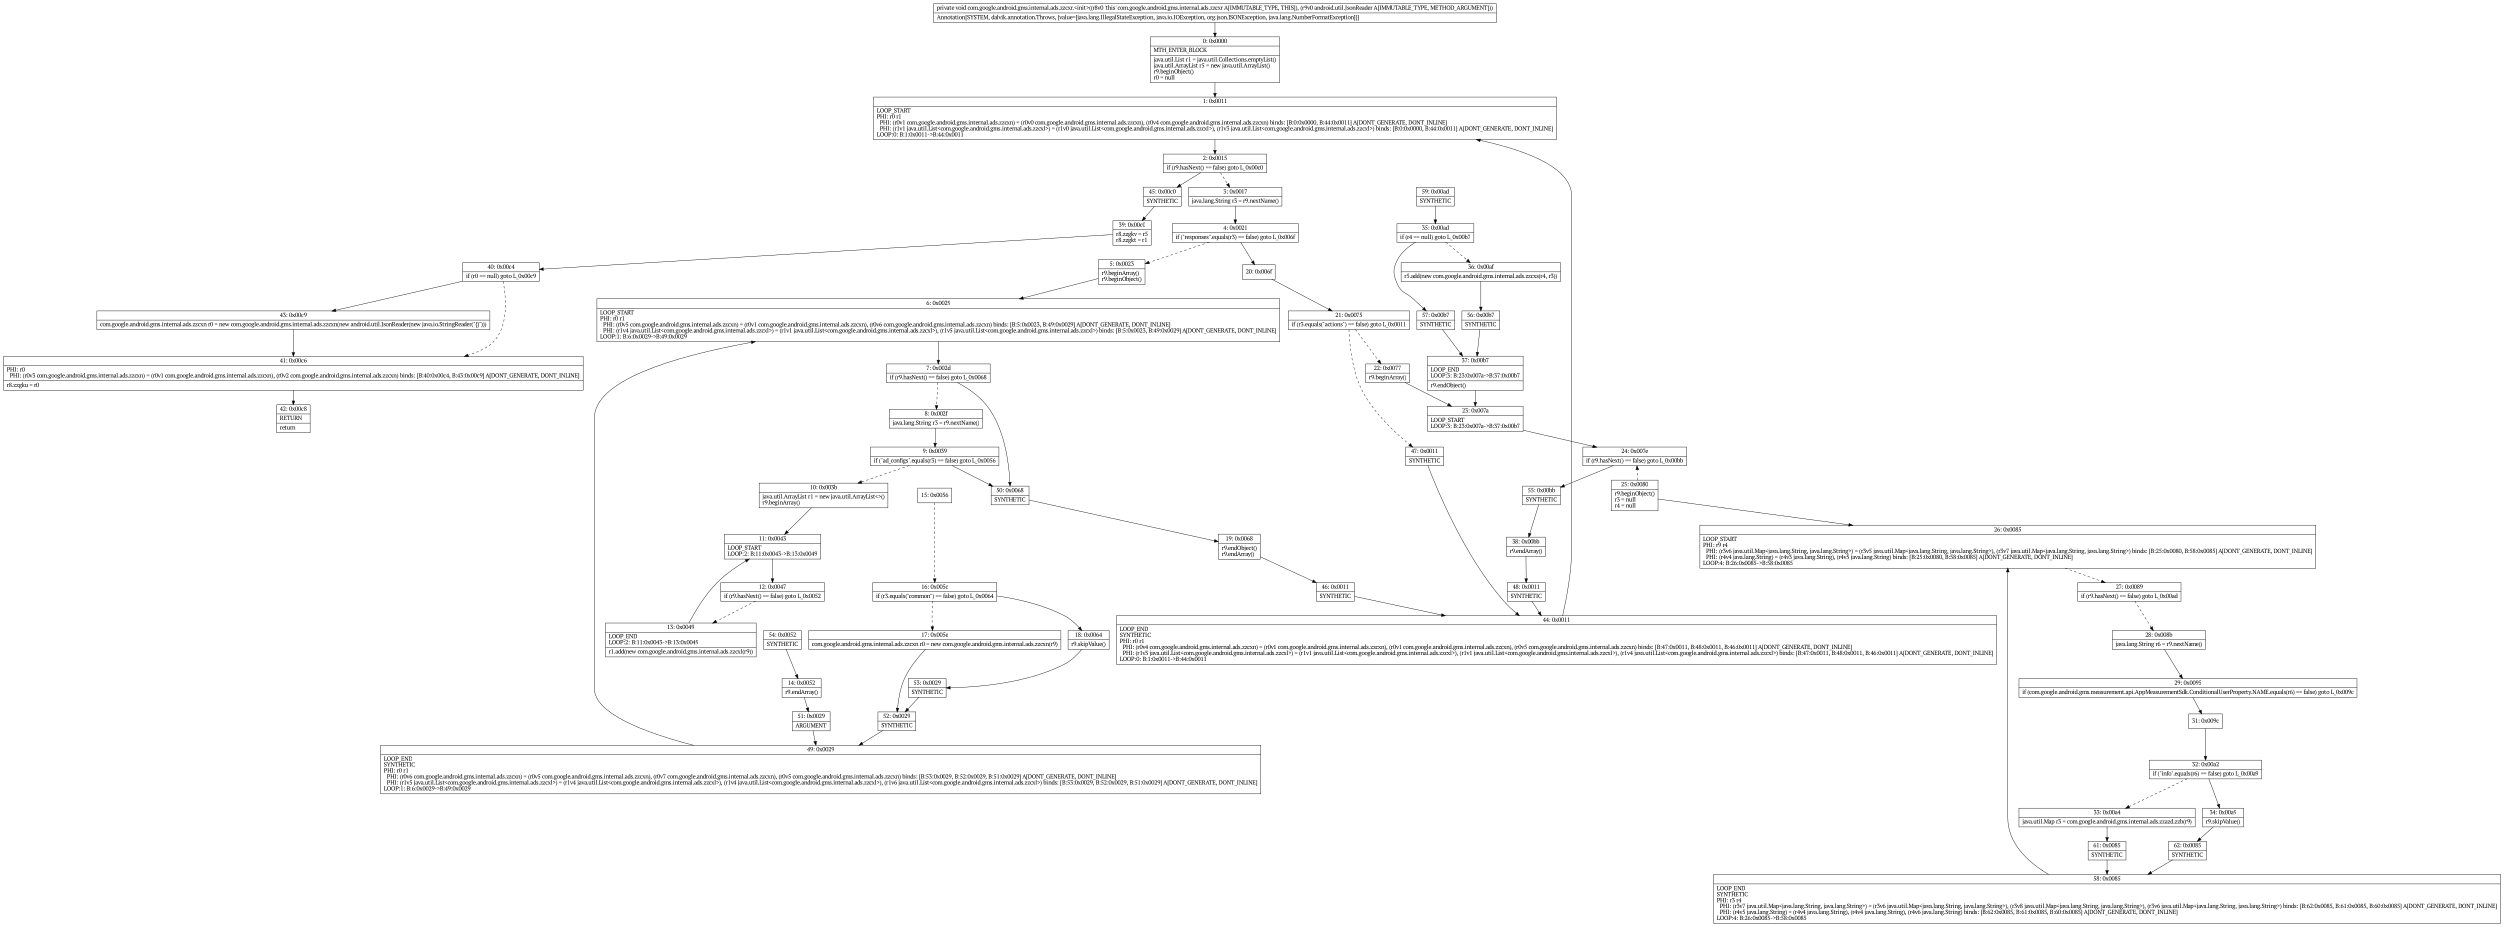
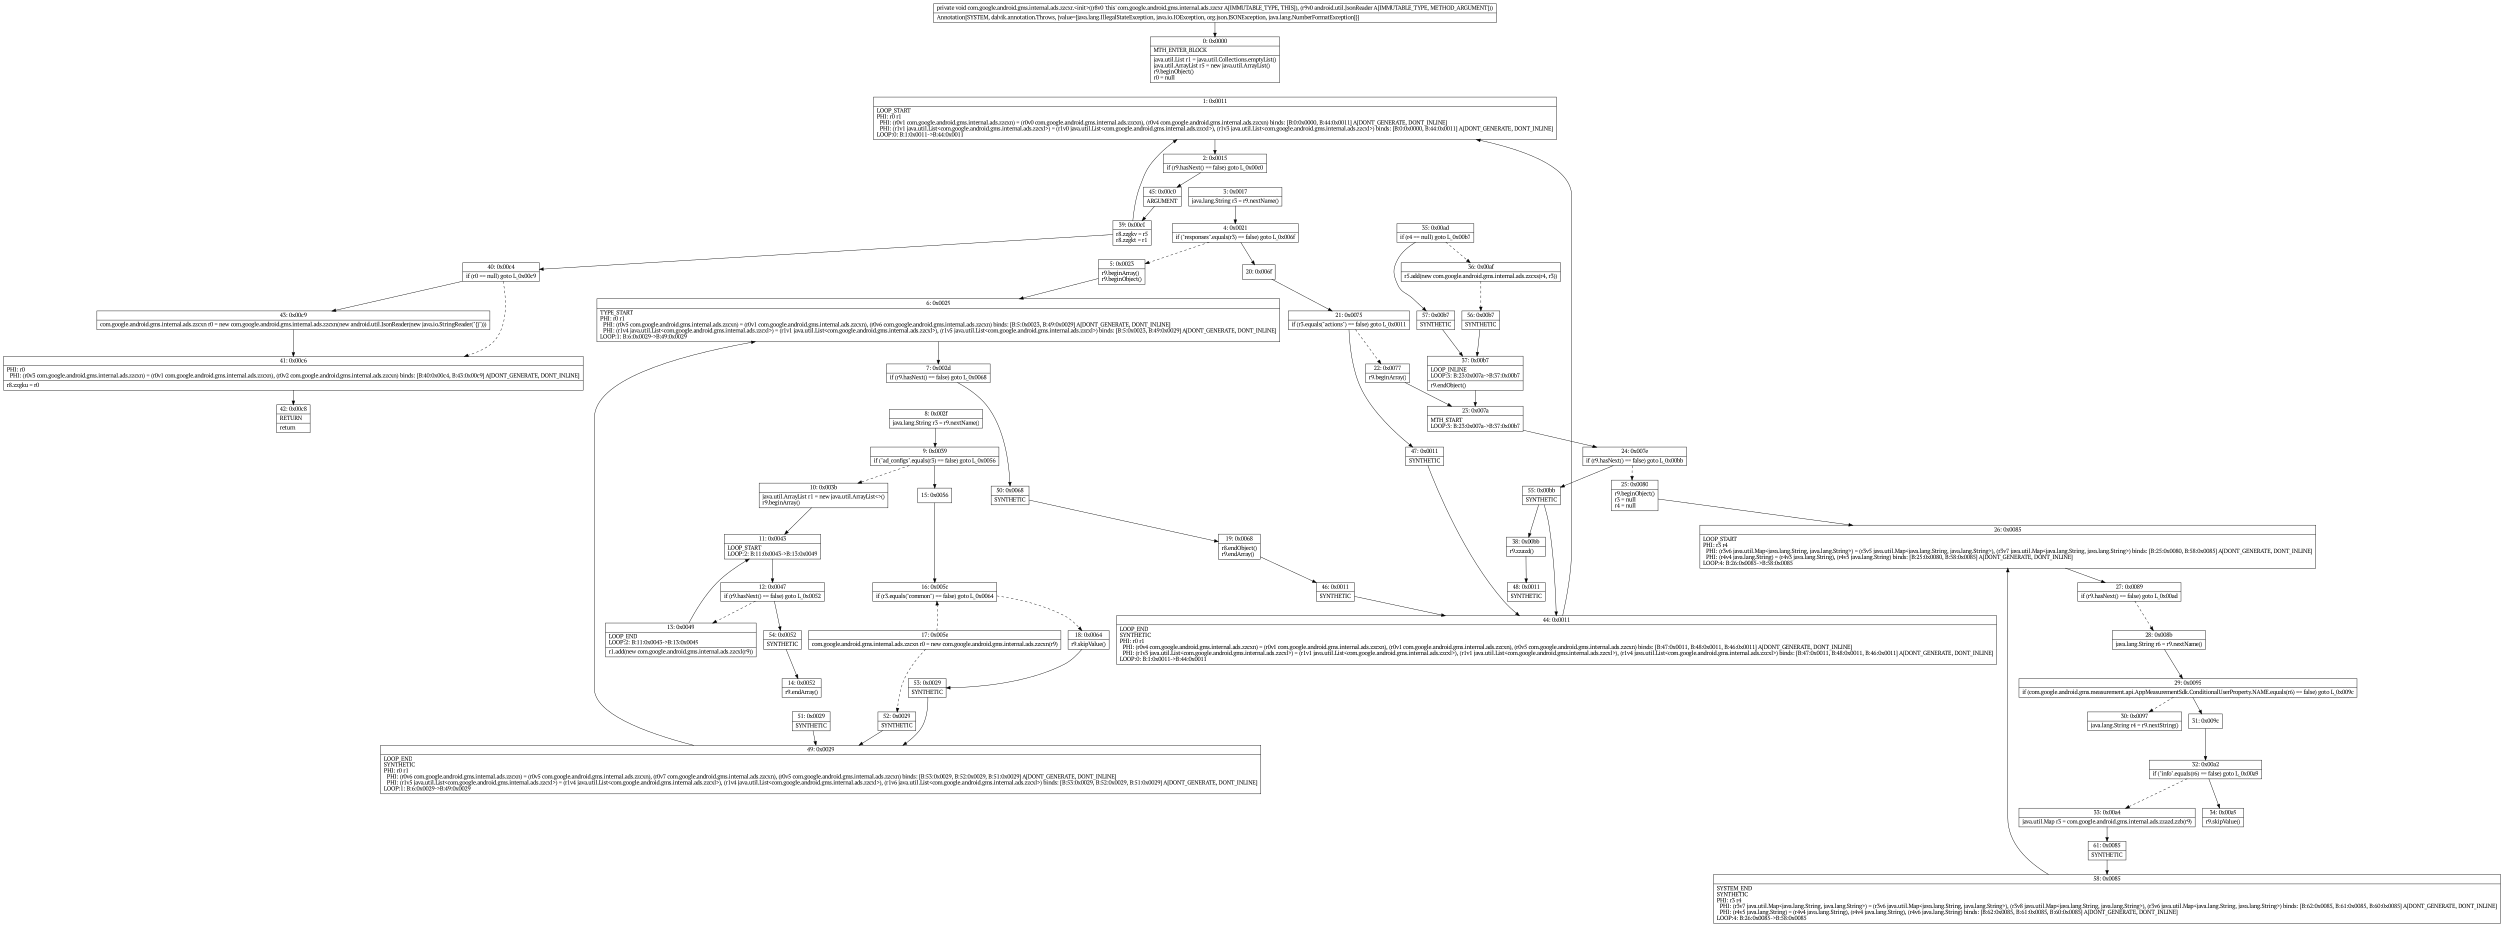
edge "0: 0x0000" -> "1: 0x0011": now "39: 0x00c0" -> "1: 0x0011"
edge "2: 0x0015" -> "3: 0x0017": removed
node "59: 0x00ad": removed
node "45: 0x00c0": text "SYNTHETIC" -> "ARGUMENT"
edge "36: 0x00af" -> "56: 0x00b7": style solid -> dashed
node "6: 0x0029": text "LOOP_START" -> "TYPE_START"
node "37: 0x00b7": text "LOOP_END" -> "LOOP_INLINE"
edge "7: 0x002d" -> "8: 0x002f": removed
edge "21: 0x0075" -> "47: 0x0011": style dashed -> solid
node "23: 0x007a": text "LOOP_START" -> "MTH_START"
edge "9: 0x0039" -> "50: 0x0068": now "9: 0x0039" -> "15: 0x0056"
edge "25: 0x0080" -> "24: 0x007e": reversed
edge "15: 0x0056" -> "16: 0x005c": style dashed -> solid
node "26: 0x0085": text "PHI: r9 r4" -> "PHI: r3 r4"
node "19: 0x0068": text "r9.endObject()" -> "r8.endObject()"
node "38: 0x00bb": text "r9.endArray()" -> "r9.zzazd()"
edge "26: 0x0085" -> "27: 0x0089": style dashed -> solid
edge "16: 0x005c" -> "18: 0x0064": style solid -> dashed
edge "48: 0x0011" -> "44: 0x0011": now "55: 0x00bb" -> "44: 0x0011"
edge "12: 0x0047" -> "54: 0x0052": added
edge "16: 0x005c" -> "17: 0x005e": reversed
edge "17: 0x005e" -> "52: 0x0029": style solid -> dashed
edge "14: 0x0052" -> "51: 0x0029": removed
edge "53: 0x0029" -> "52: 0x0029": now "53: 0x0029" -> "49: 0x0029"
node "30: 0x0097": added
node "51: 0x0029": text "ARGUMENT" -> "SYNTHETIC"
node "62: 0x0085": removed
node "58: 0x0085": text "LOOP_END" -> "SYSTEM_END"
